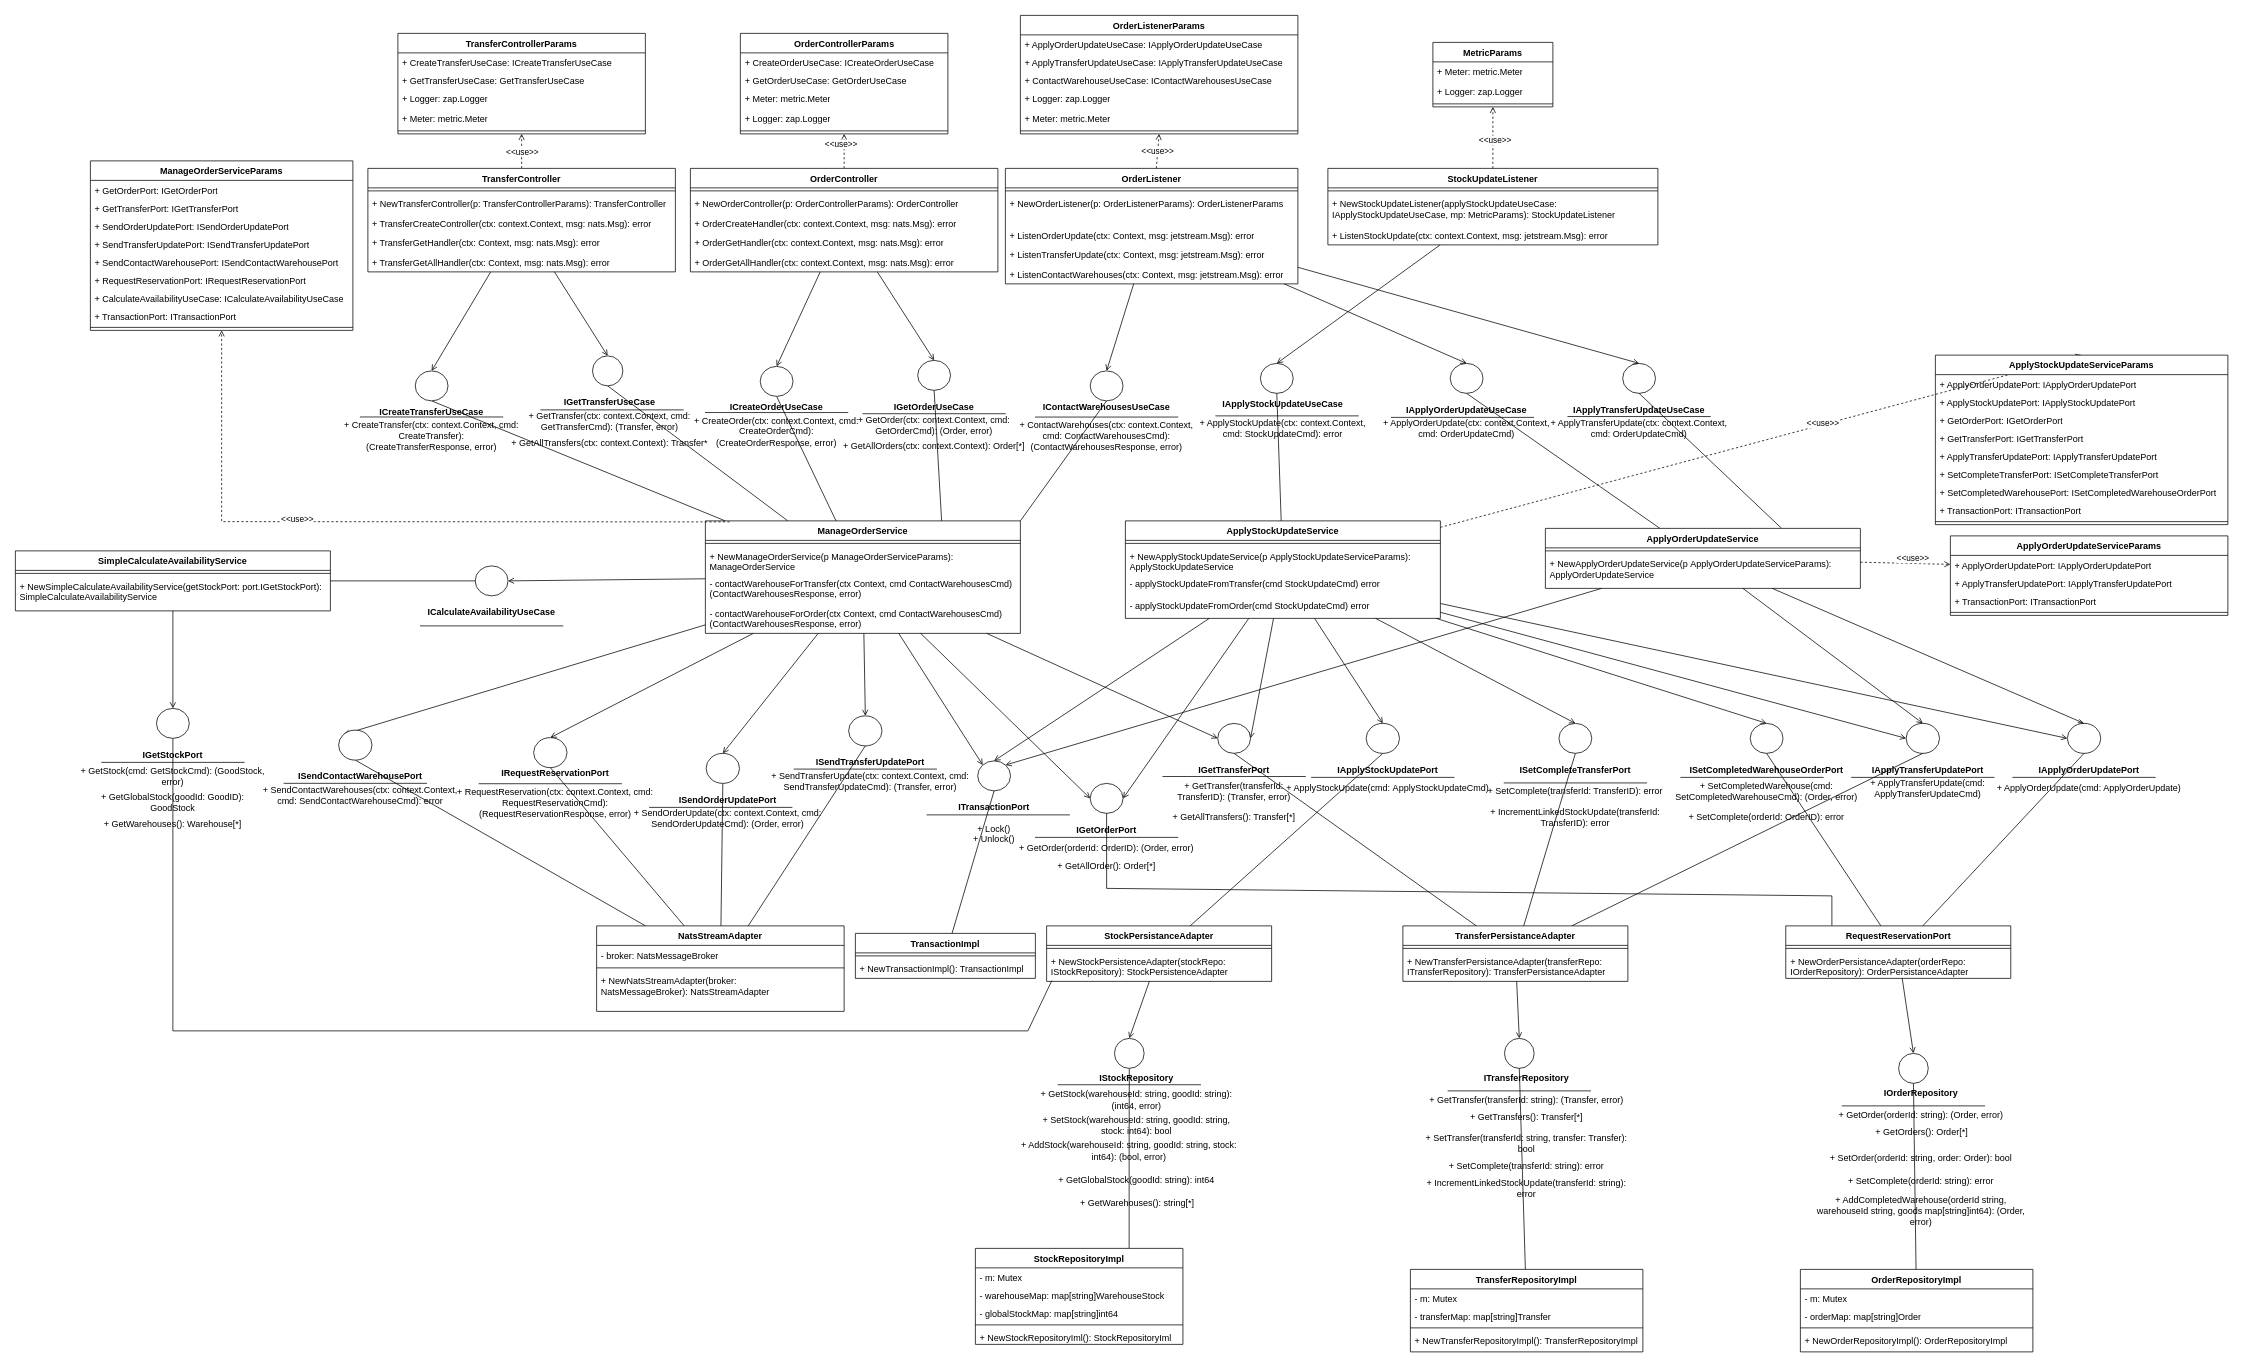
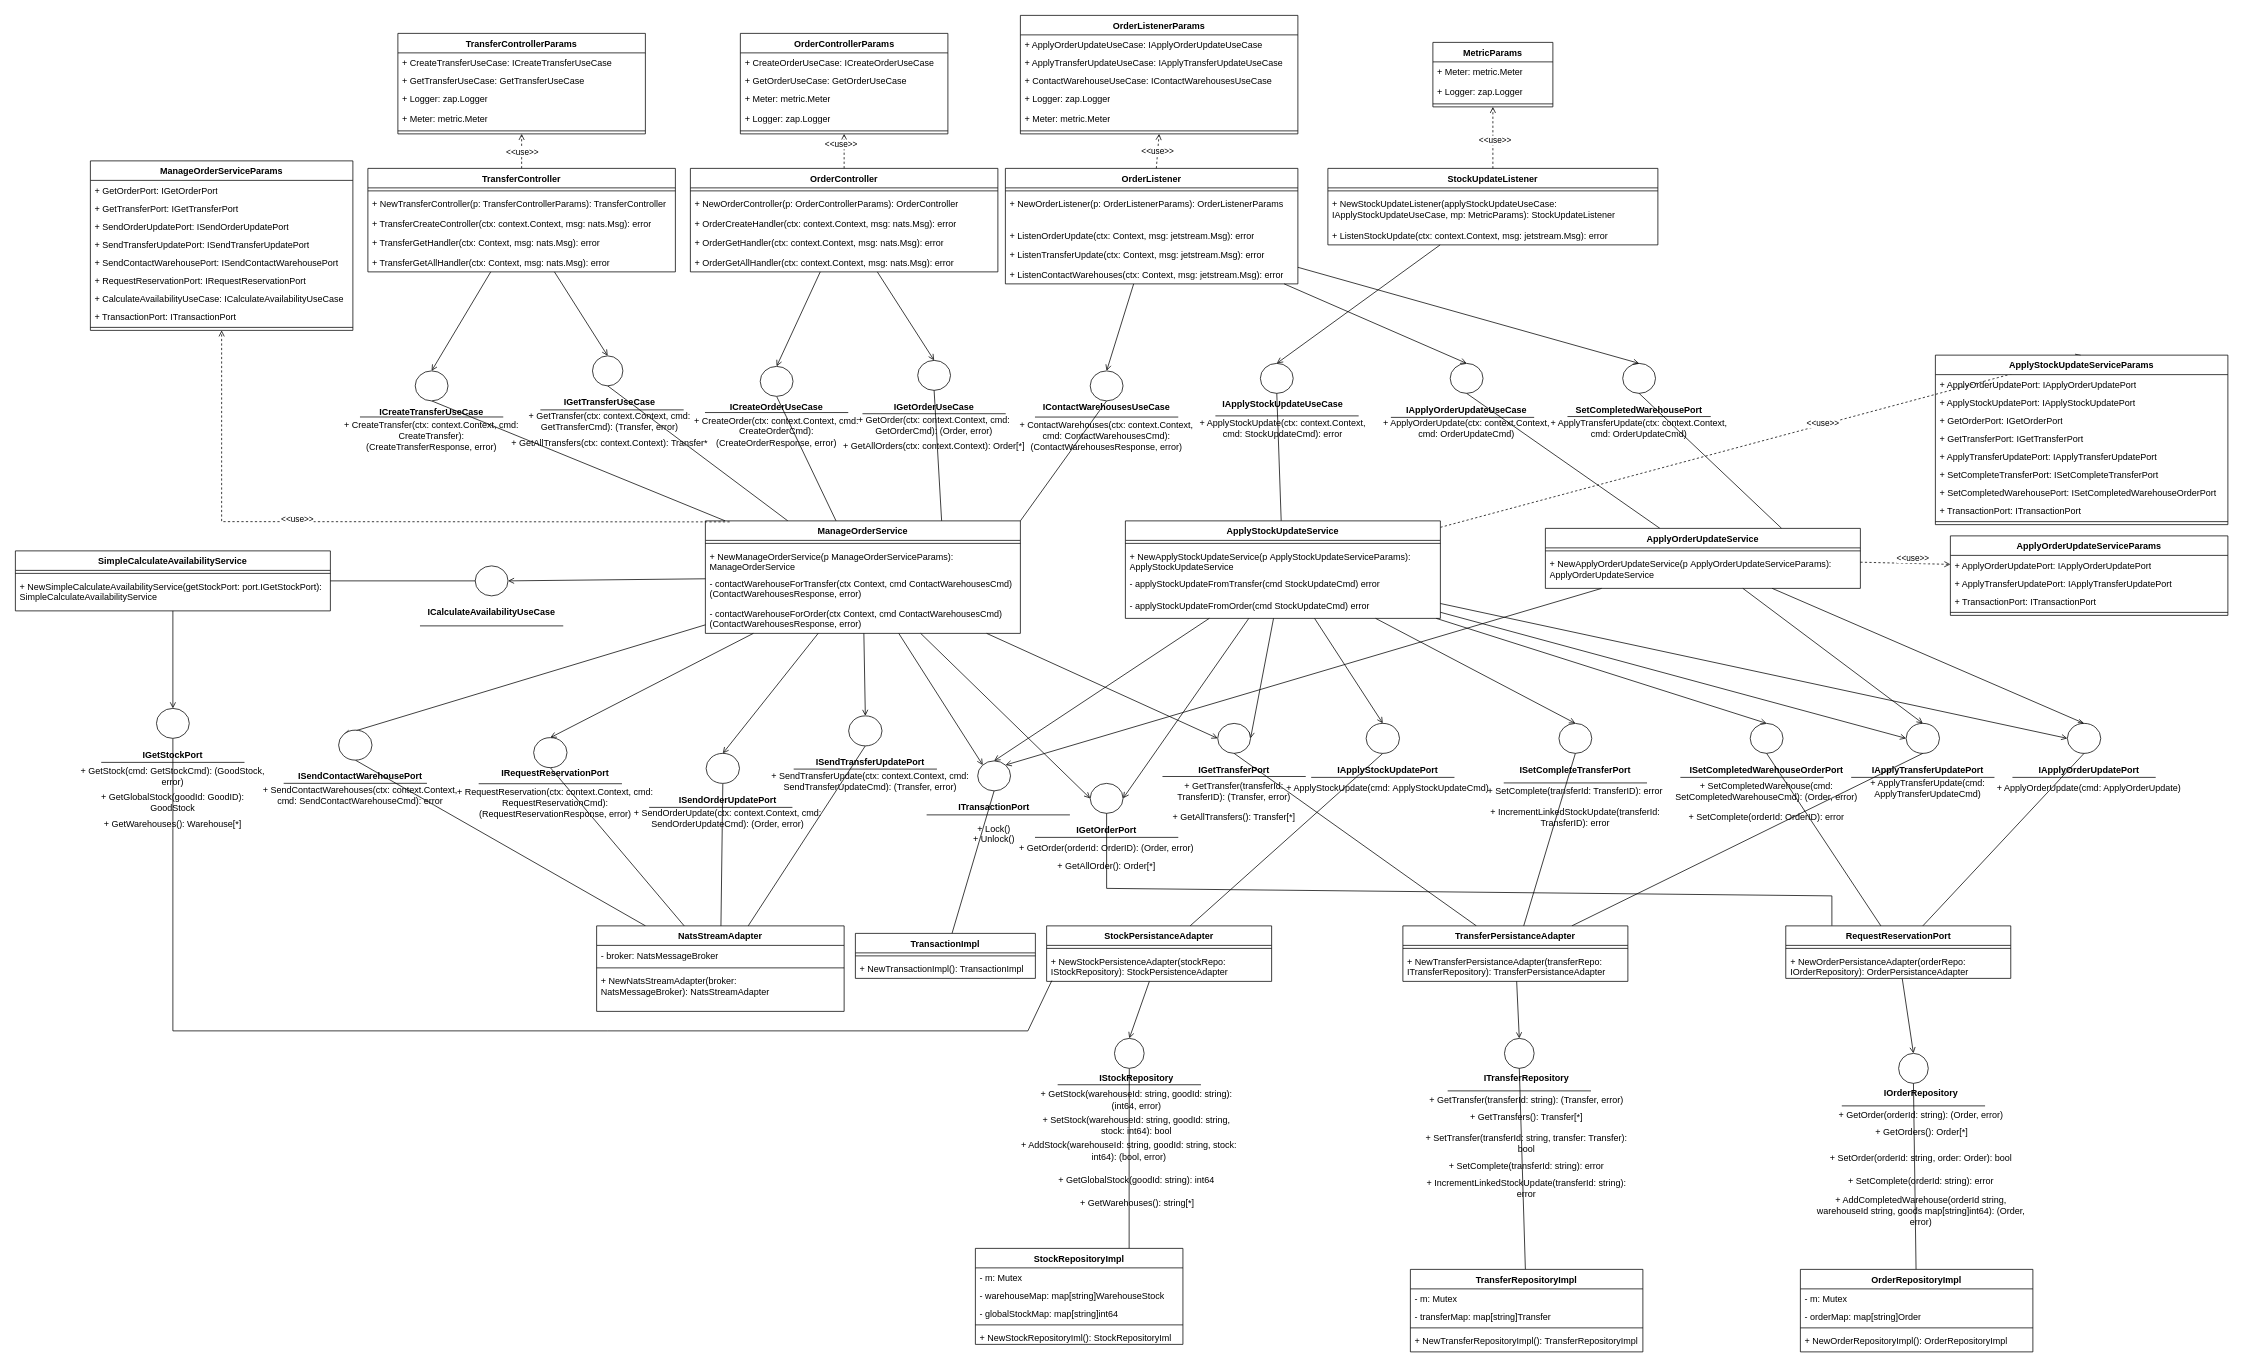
node "IApplyTransferUpdateUseCase": label "IApplyTransferUpdateUseCase" -> "SetCompletedWarehousePort"
